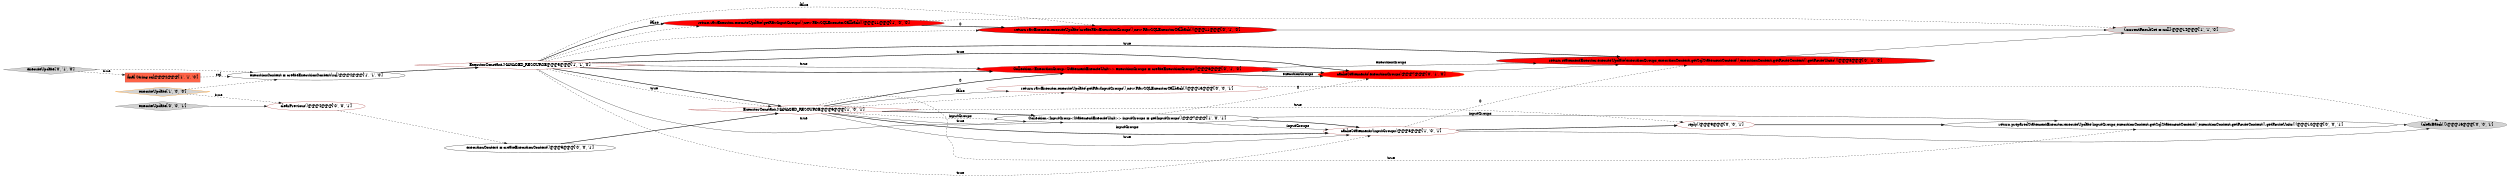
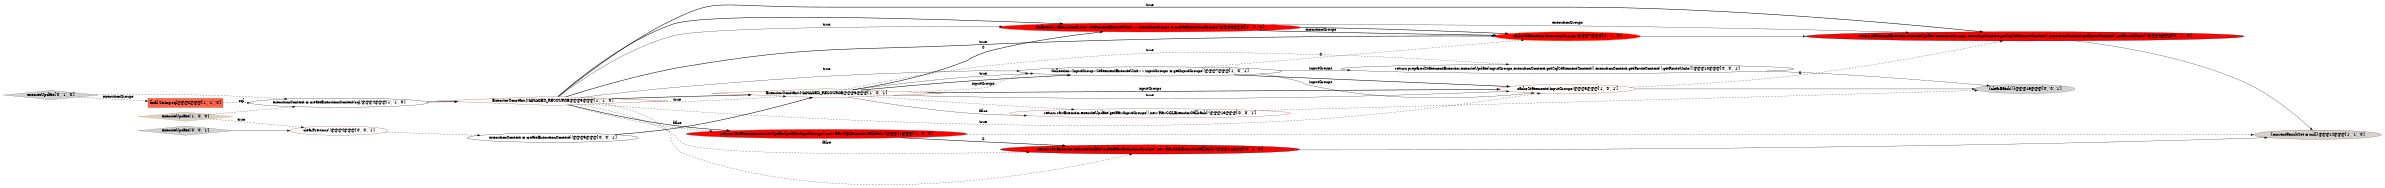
edge "executeUpdate['0', '1', '0']" -> "final String sql@@@2@@@['1', '1', '0']": label "true" -> "executionGroups"
node "reply()@@@9@@@['0', '0', '1']": removed
